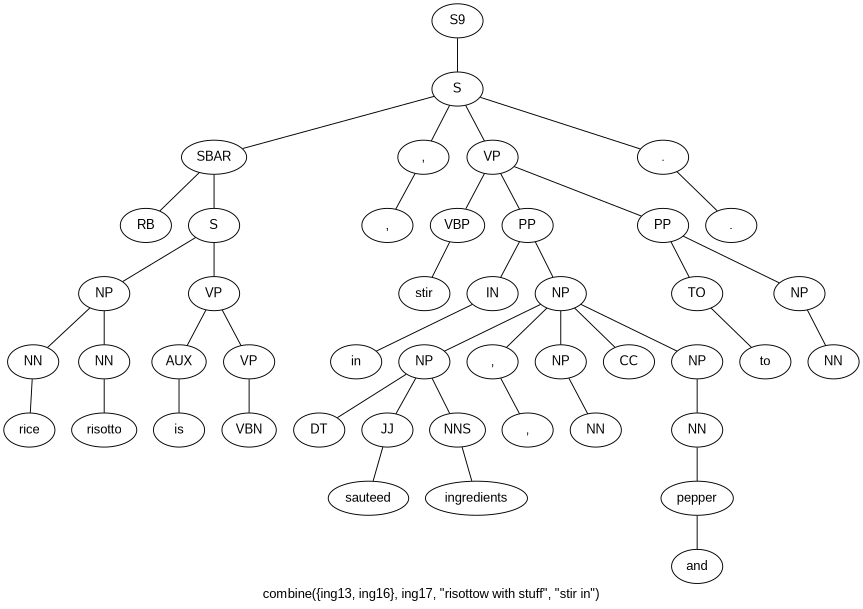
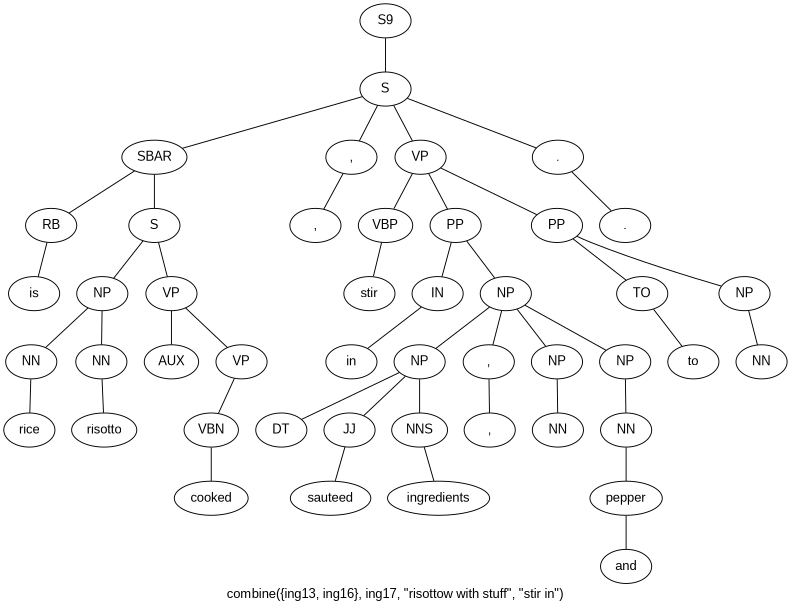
node "CC": removed
edge "AUX" -- "is": now "RB" -- "is"
node "cooked": added
